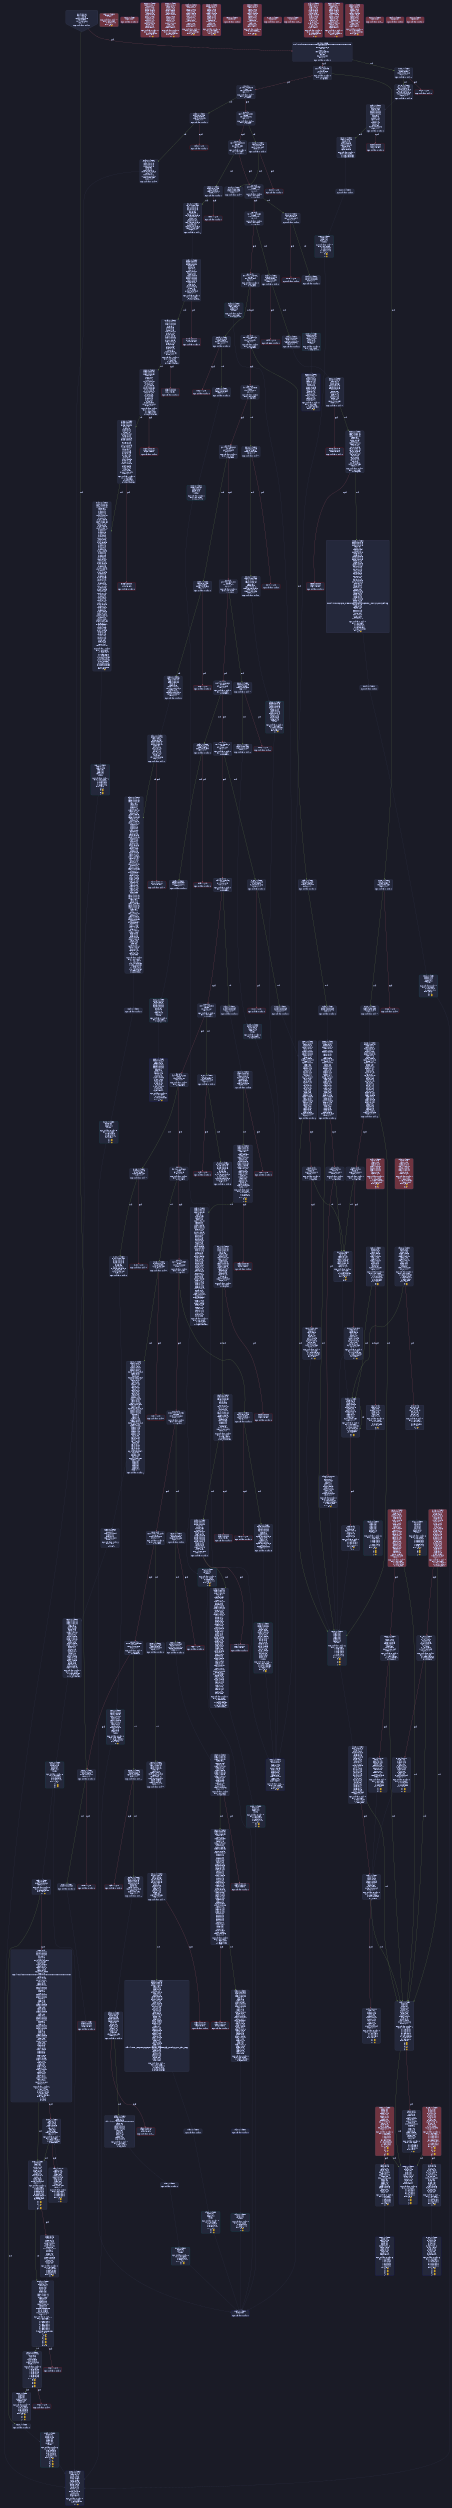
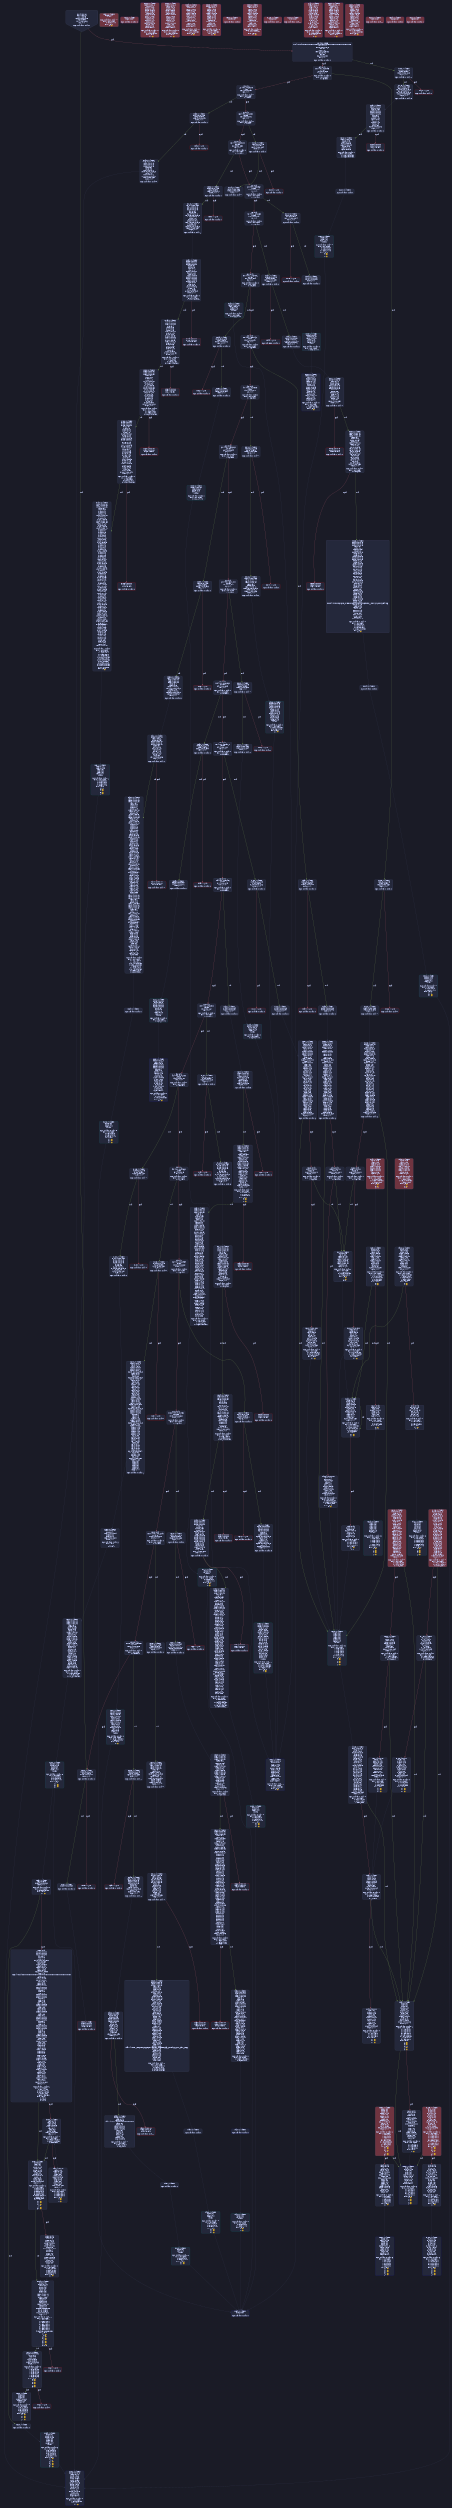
node "[02e7] INVALID Stack size req: 0, sizeΔ: 0": added
